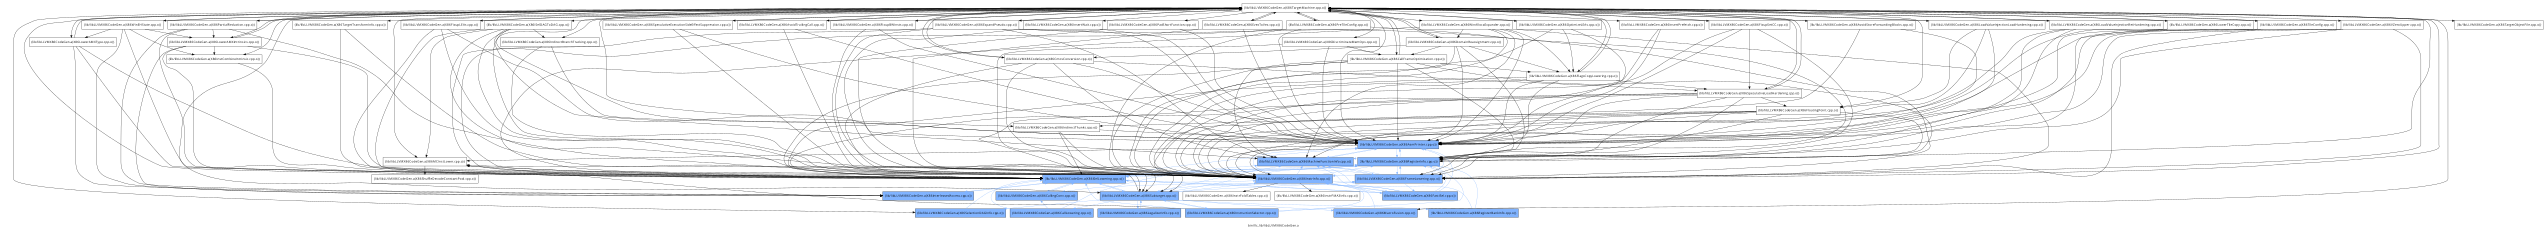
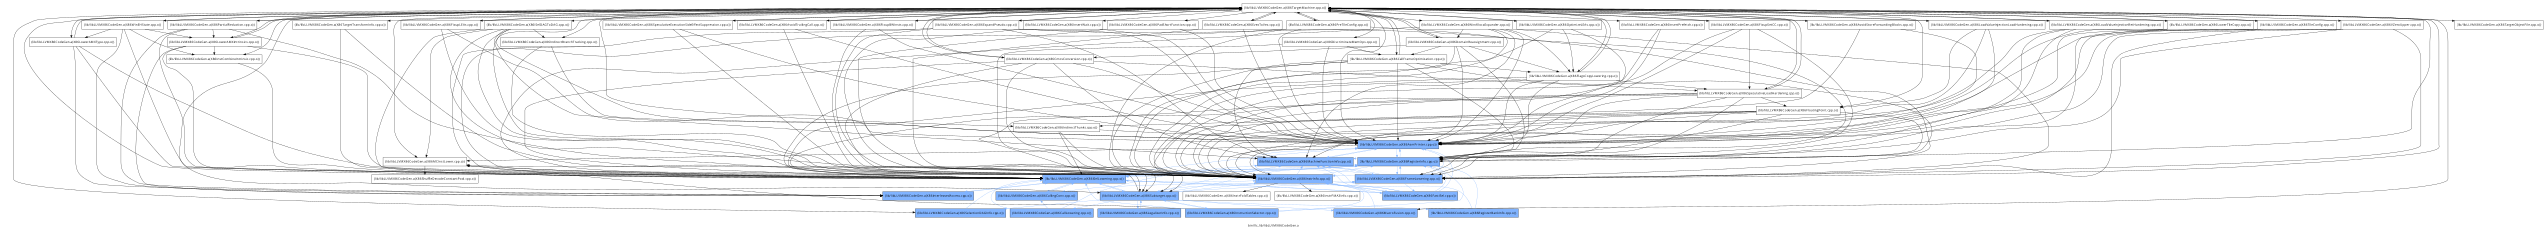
edge "{lib/libLLVMX86CodeGen.a(X86FixupLEAs.cpp.o)}" -> "{lib/libLLVMX86CodeGen.a(X86ISelLowering.cpp.o)}": now "{lib/libLLVMX86CodeGen.a(X86CmovConversion.cpp.o)}" -> "{lib/libLLVMX86CodeGen.a(X86ISelLowering.cpp.o)}"
